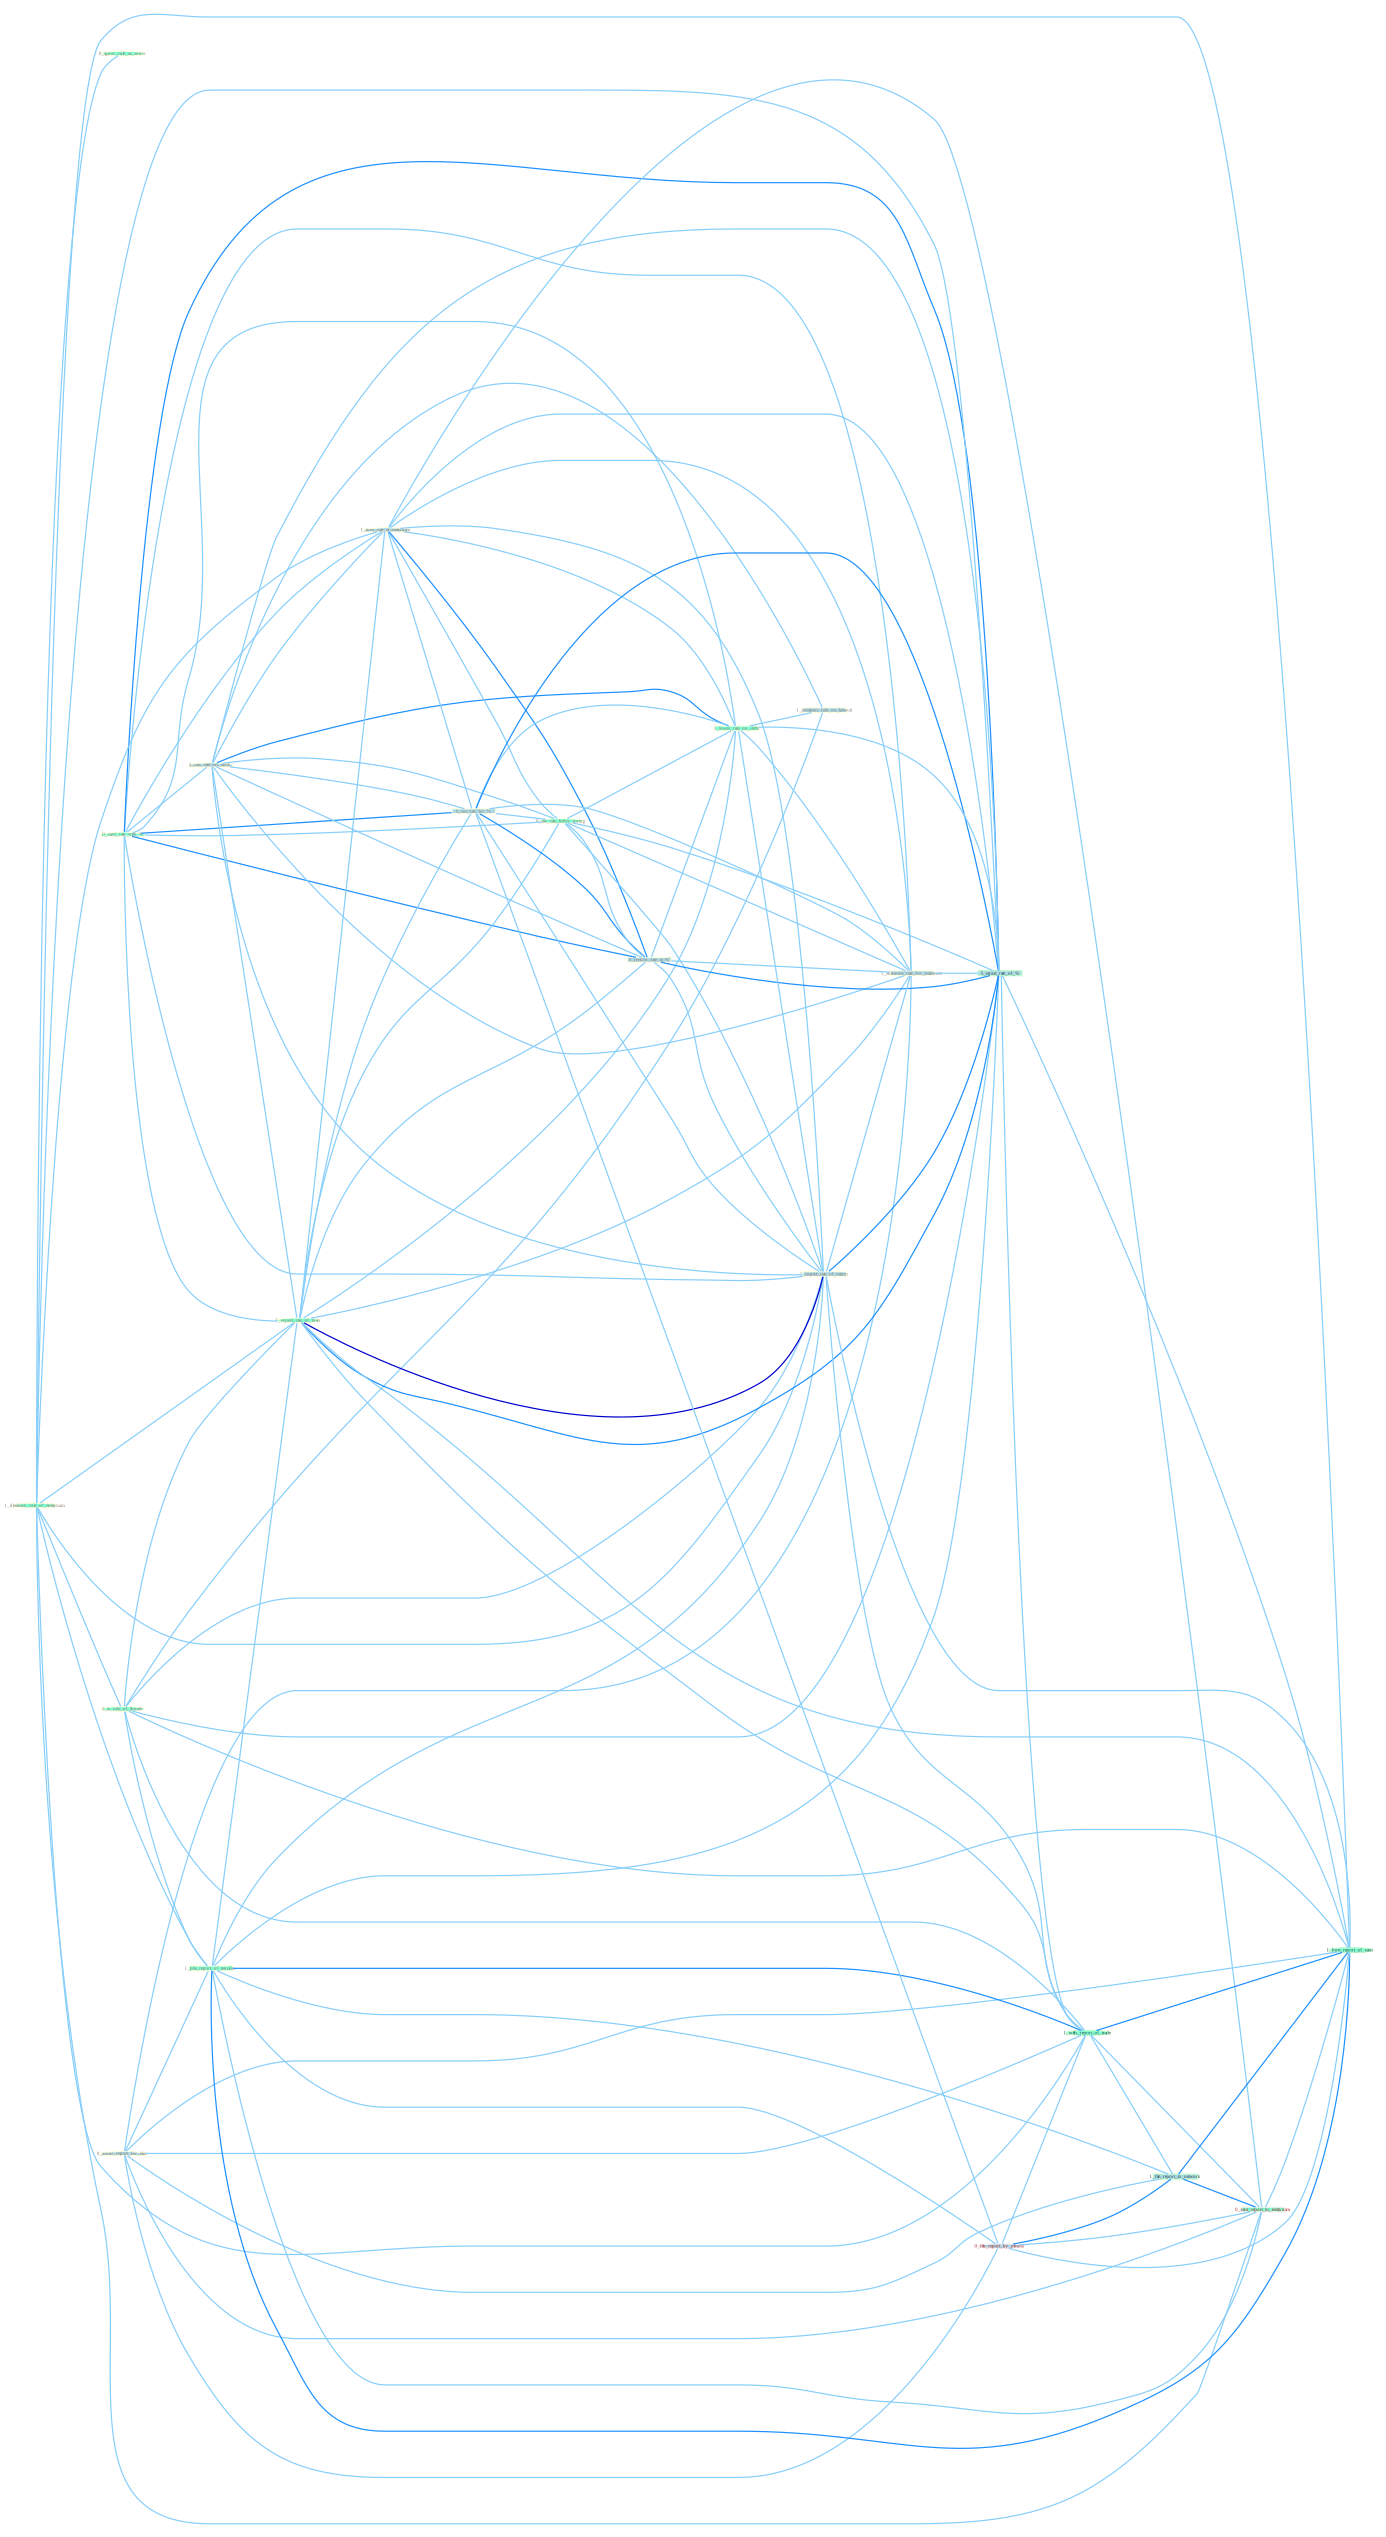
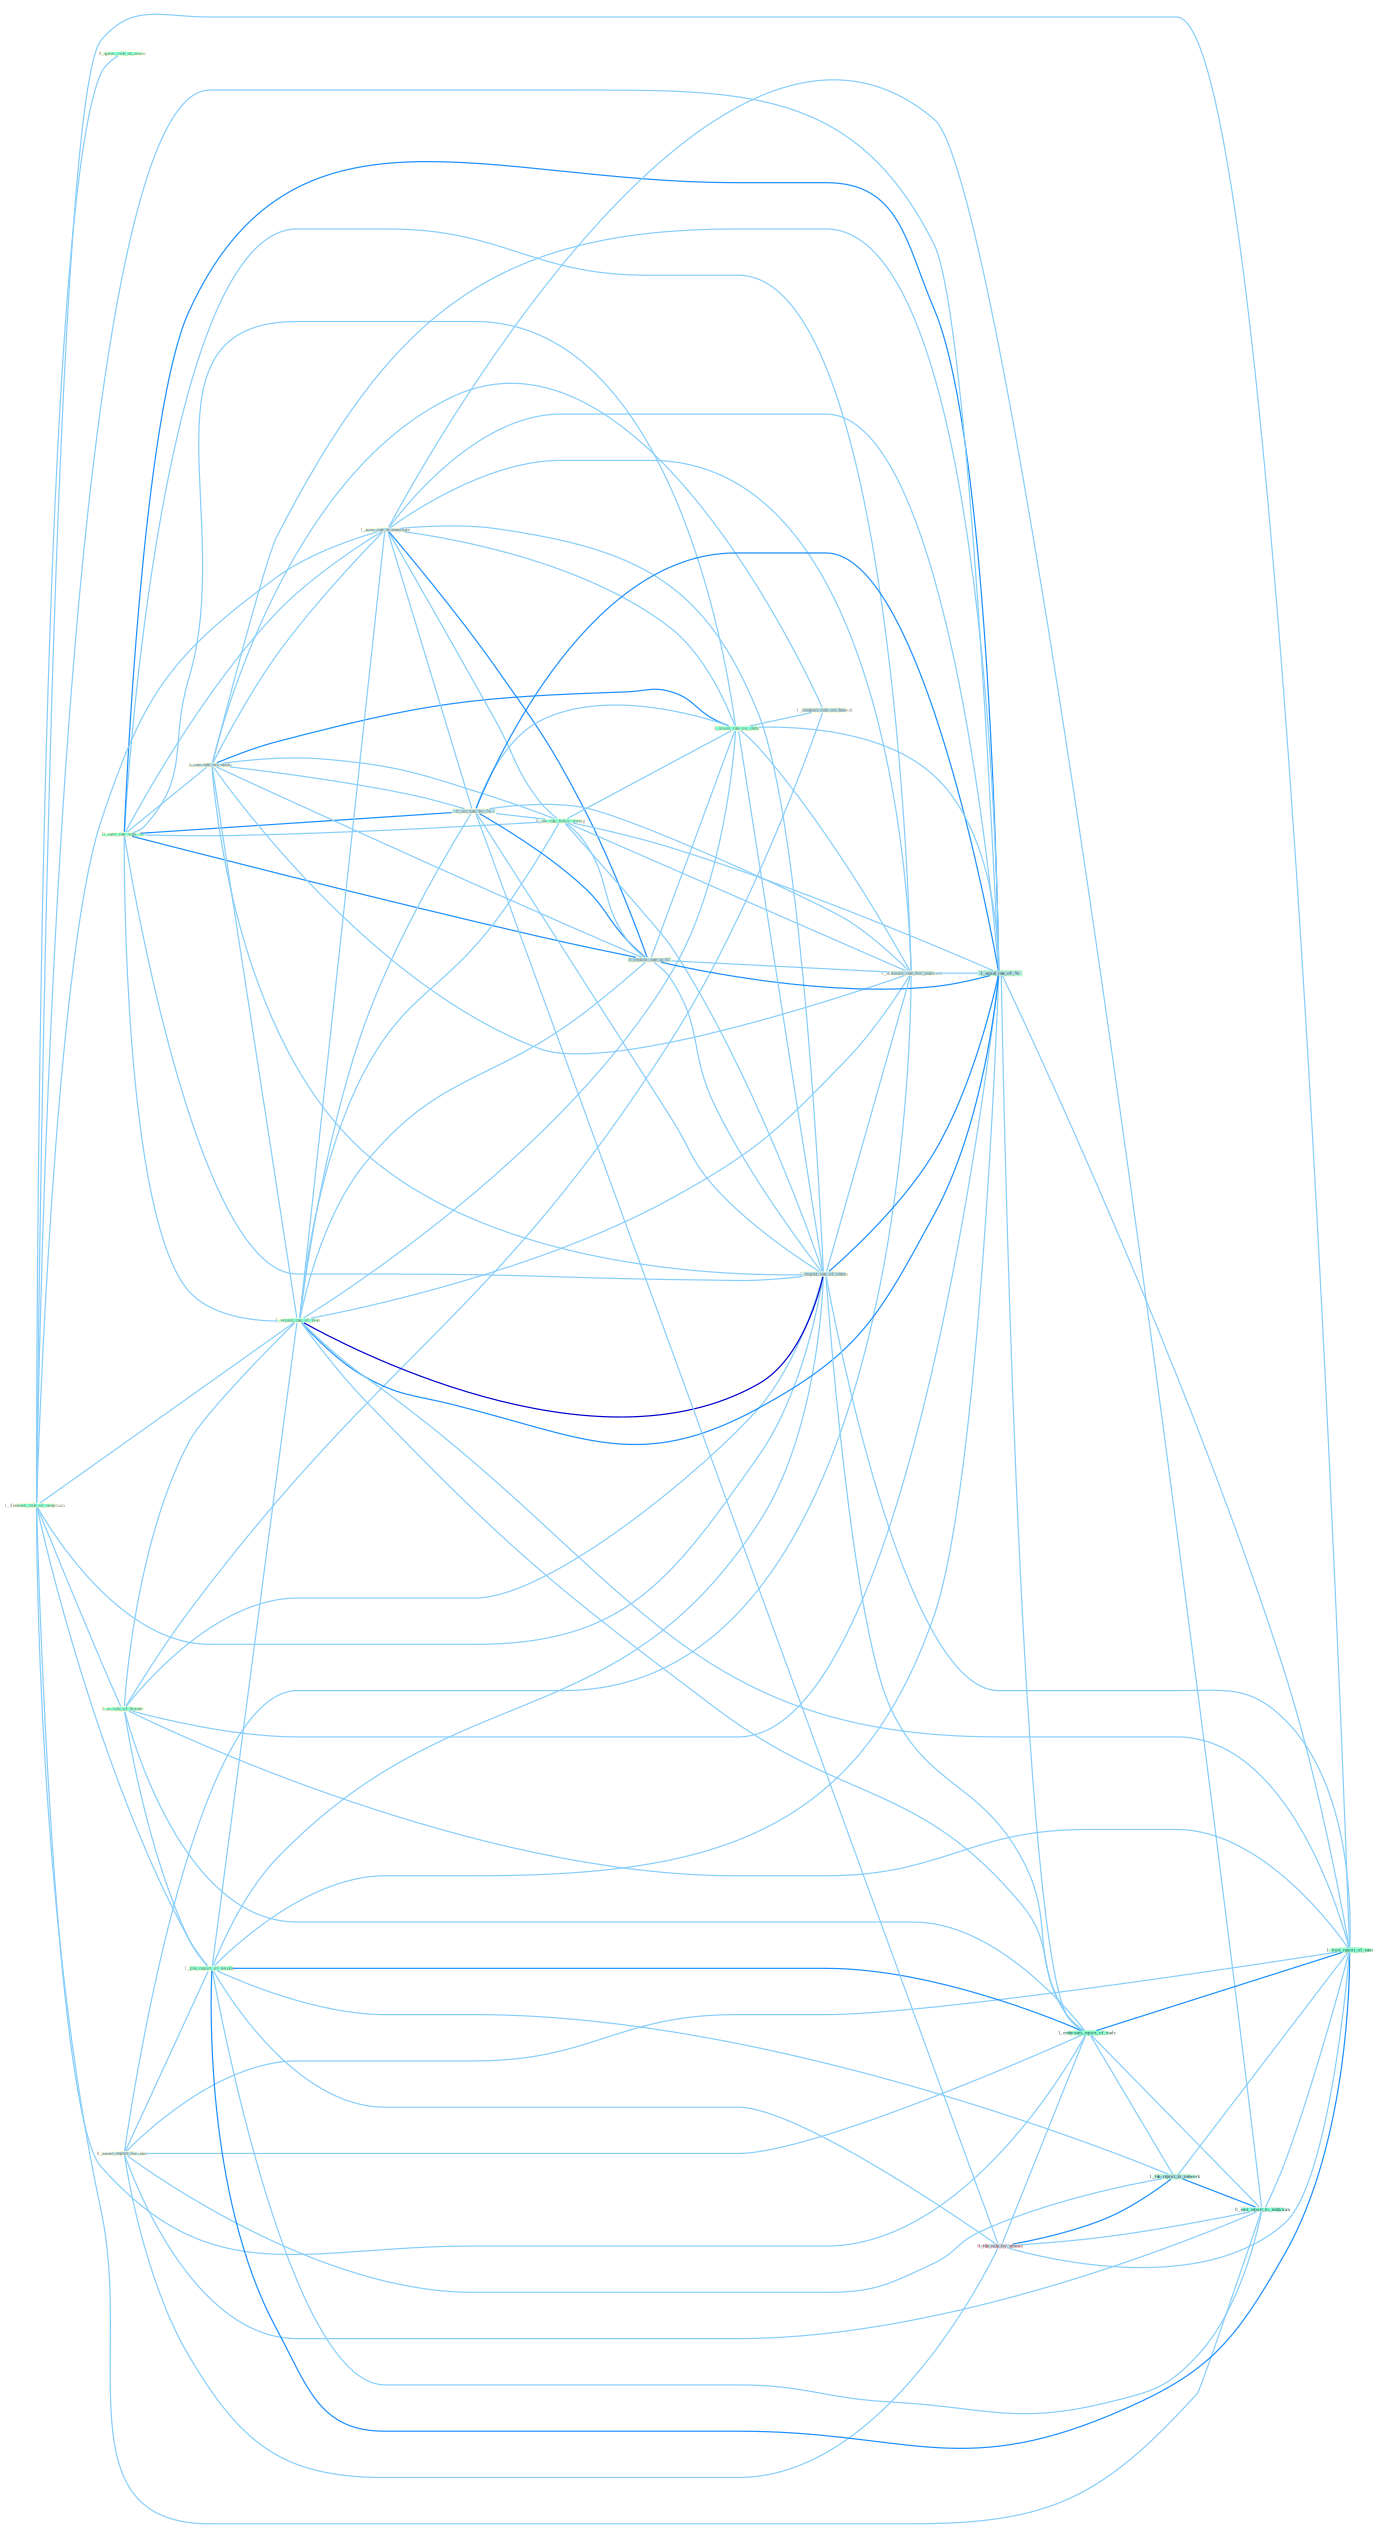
node "5_equal_rate_of_%": label "5_equal_rate_of_%" -> "1_equal_rate_of_%"
node "1_with_report_of_trade": label "1_with_report_of_trade" -> "1_entitynam_report_of_trade"
edge "1_hurt_report_of_earn" -- "1_file_report_to_network": color #1e90ff -> #87cefa
node "1_file_report_to_network": shape note -> ellipse
node "0_sent_report_to_entitynam": fontcolor #b22222 -> #2f4f4f
node "0_file_report_by_phone": label "0_file_report_by_phone" -> "0_file_rule_by_phone"
